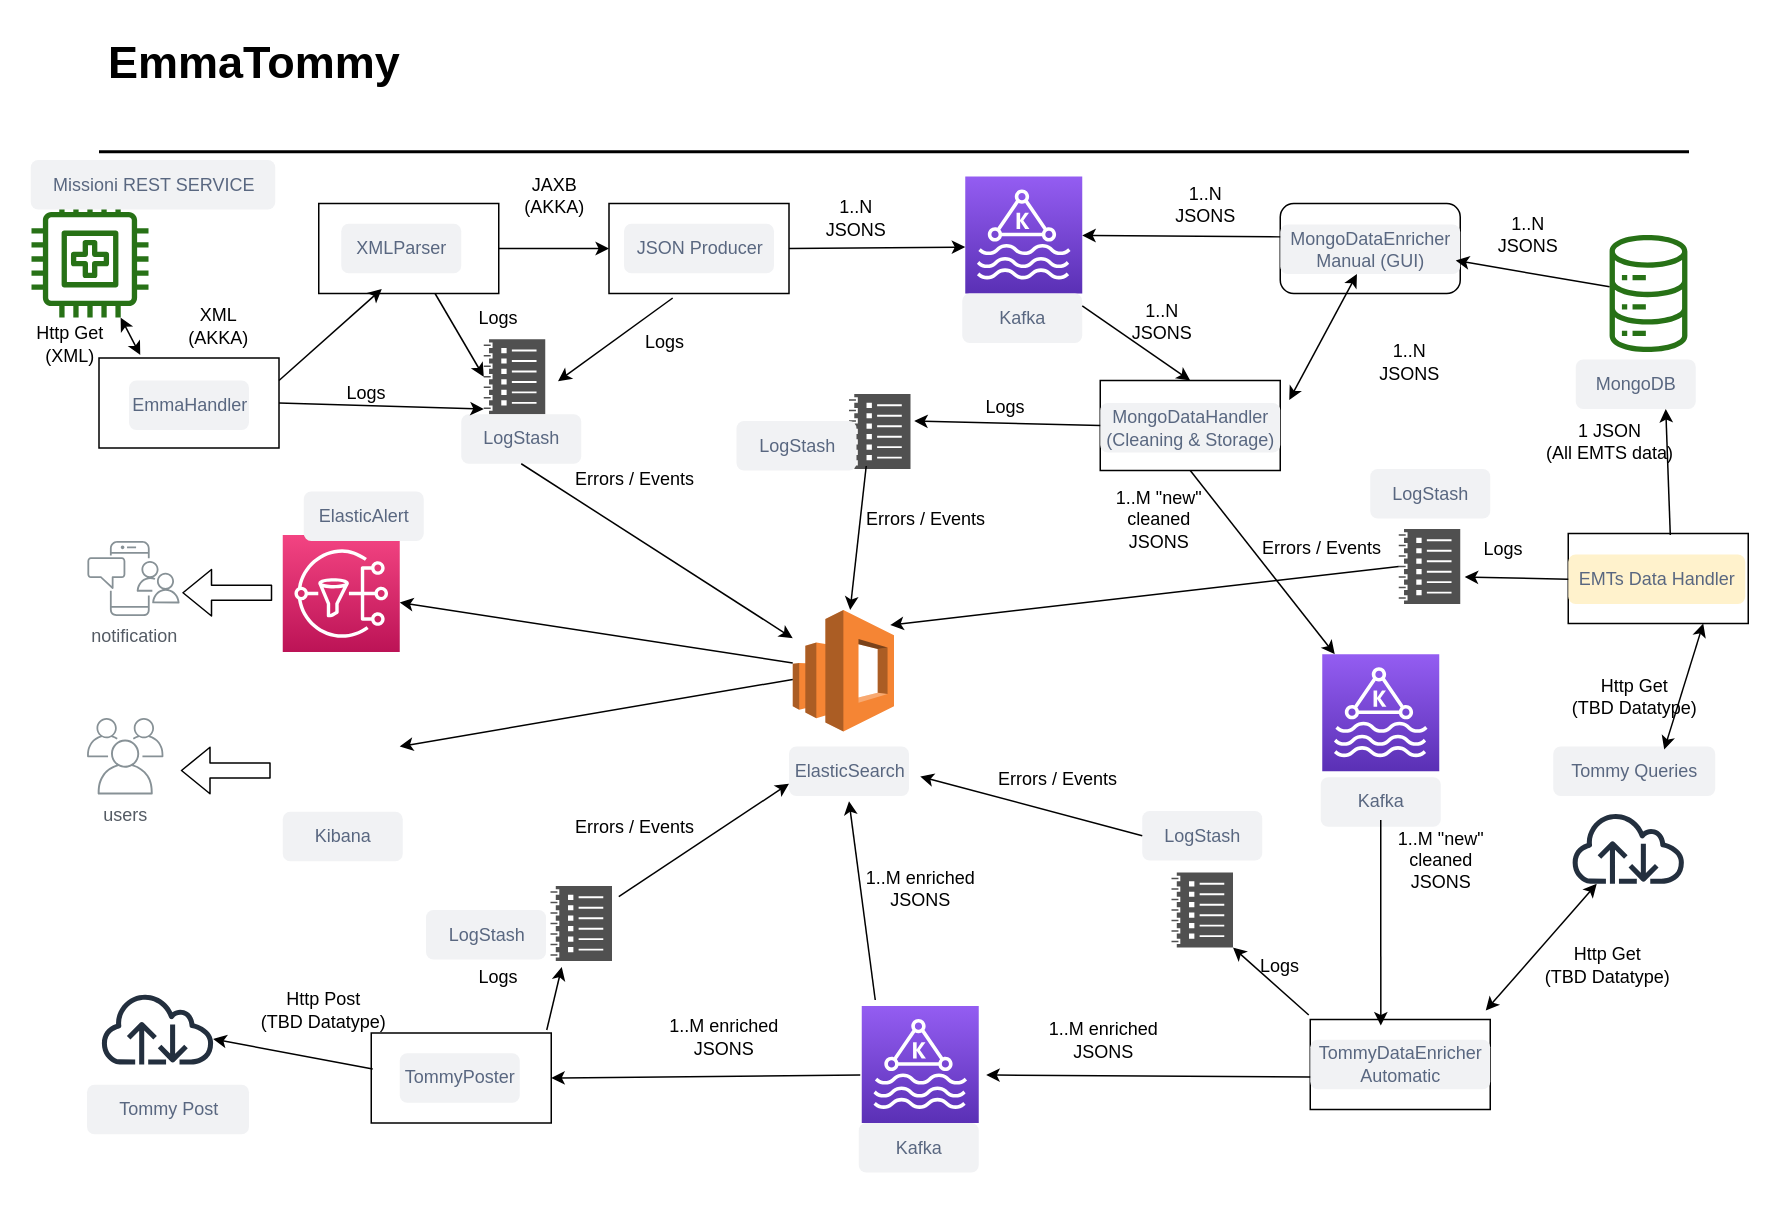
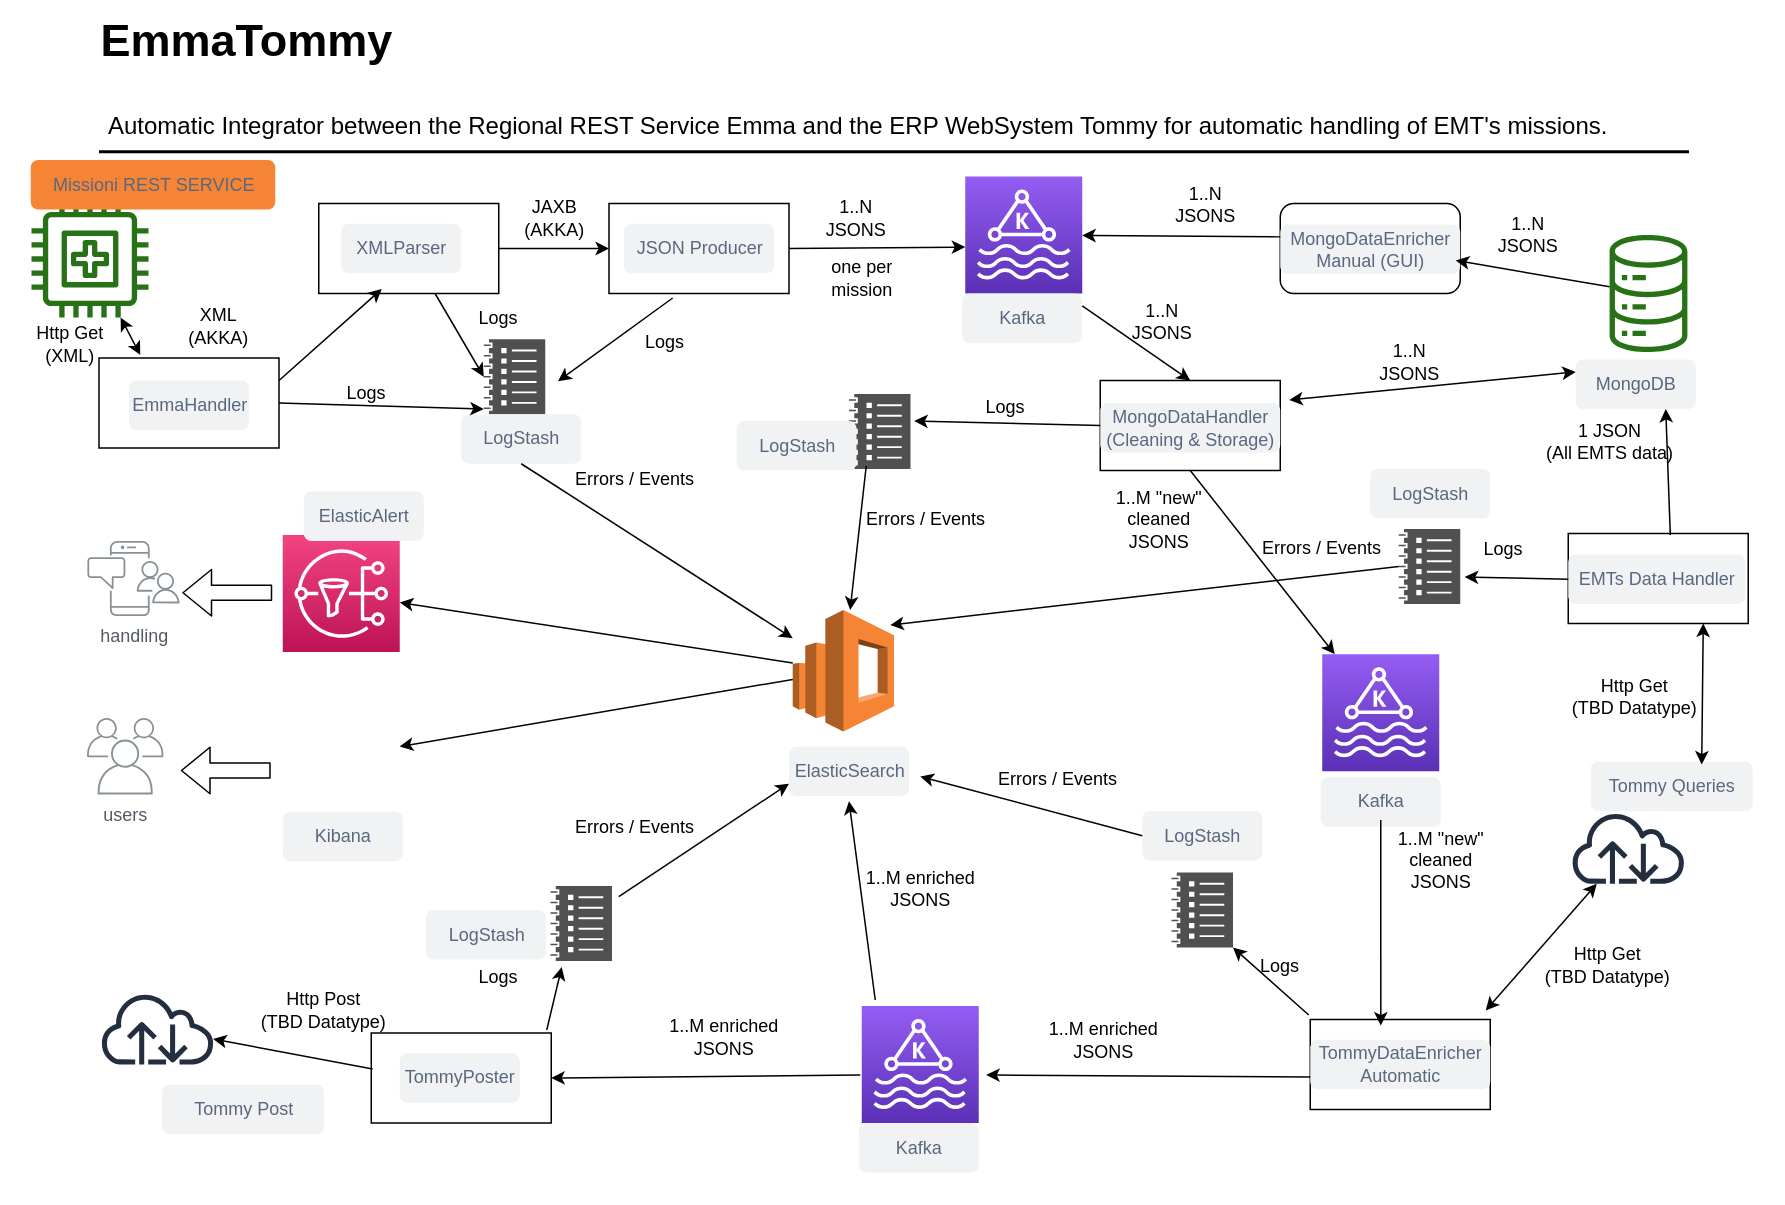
node "EmmaTommy": moved (263, 62) -> (255, 39)
node "Automatic Integrator between the Regional REST Service Emma and the ERP WebSystem Tommy for automatic handling of EMT's missions.": added
node "Missioni REST SERVICE": fillcolor #f1f2f4 -> #f58534
node "JAXB (AKKA)": moved (554, 196) -> (554, 218)
node "one per mission": added
edge "MongoDataEnricher Manual (GUI)" -- "MongoDataHandler (Cleaning & Storage)": now "MongoDB" -- "MongoDataHandler (Cleaning & Storage)"
node "EMTs Data Handler": fillcolor #fff2cc -> #f1f2f4
node "notification": label "notification" -> "handling"
node "Tommy Queries": moved (1634, 771) -> (1672, 786)
node "Tommy Post": moved (168, 1109) -> (243, 1109)
